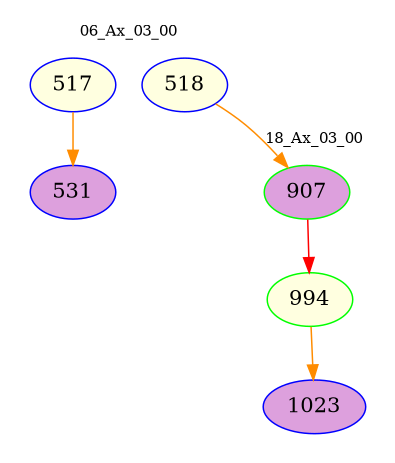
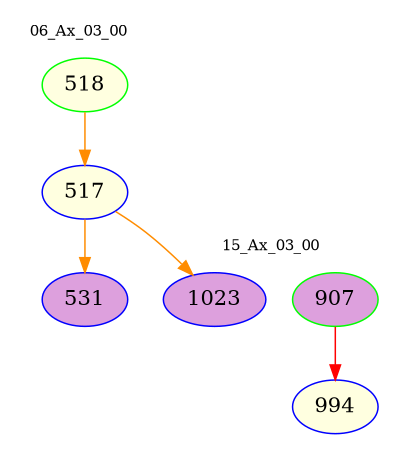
node "518": color blue -> green
cluster "18_Ax_03_00": label "18_Ax_03_00" -> "15_Ax_03_00"
edge "518" -> "907": now "518" -> "517"
node "994": color green -> blue
edge "994" -> "1023": now "517" -> "1023"
